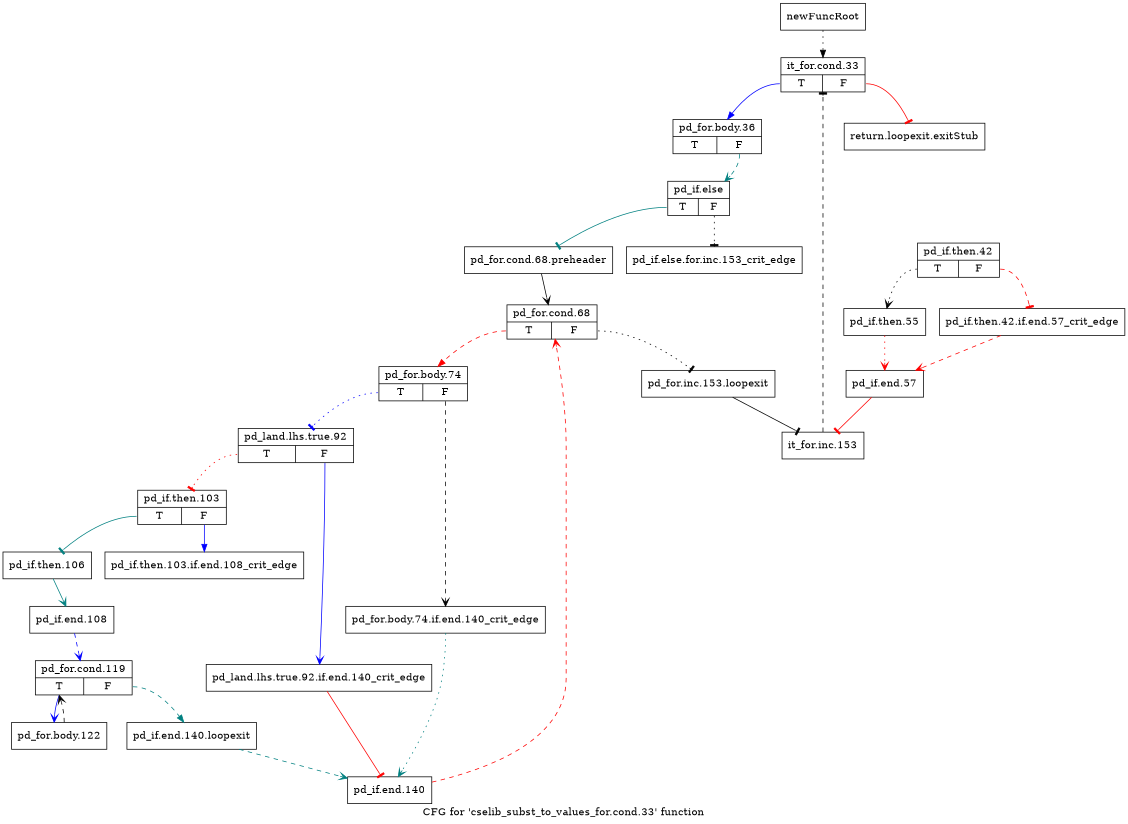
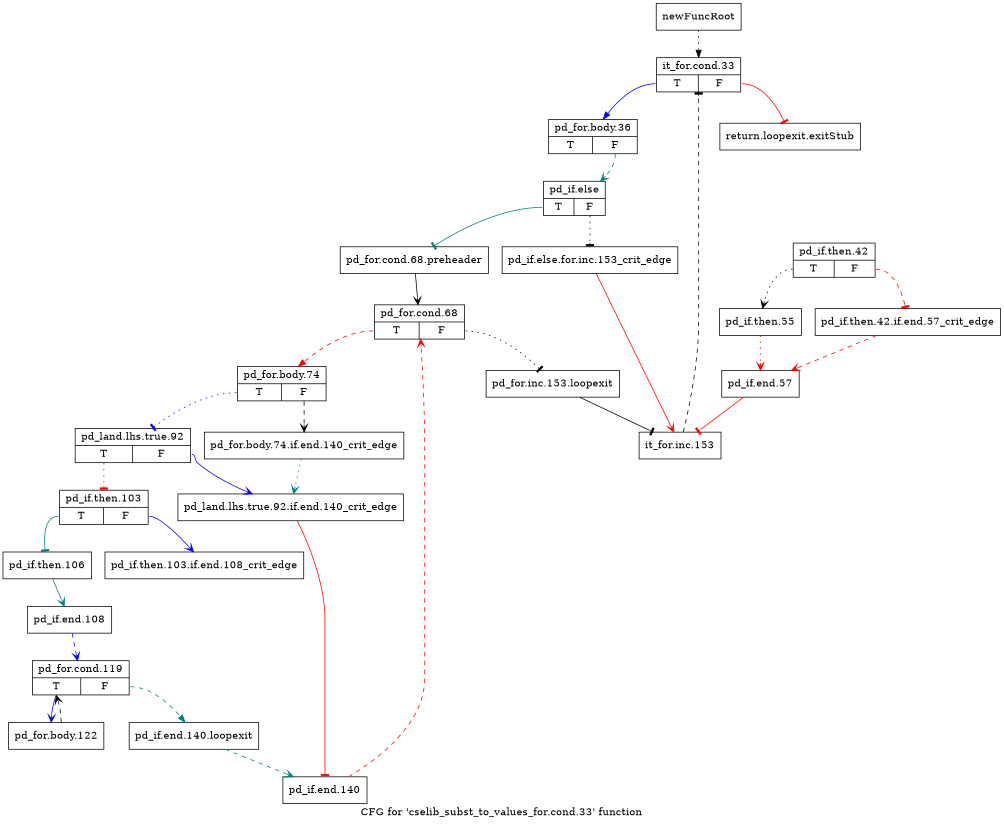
edge "pd_if.else.for.inc.153_crit_edge" -> "it_for.inc.153": added
edge "pd_if.then.103" -> "pd_if.then.103.if.end.108_crit_edge": arrowhead normal -> vee
edge "pd_for.body.74.if.end.140_crit_edge" -> "pd_if.end.140": now "pd_for.body.74.if.end.140_crit_edge" -> "pd_land.lhs.true.92.if.end.140_crit_edge"
